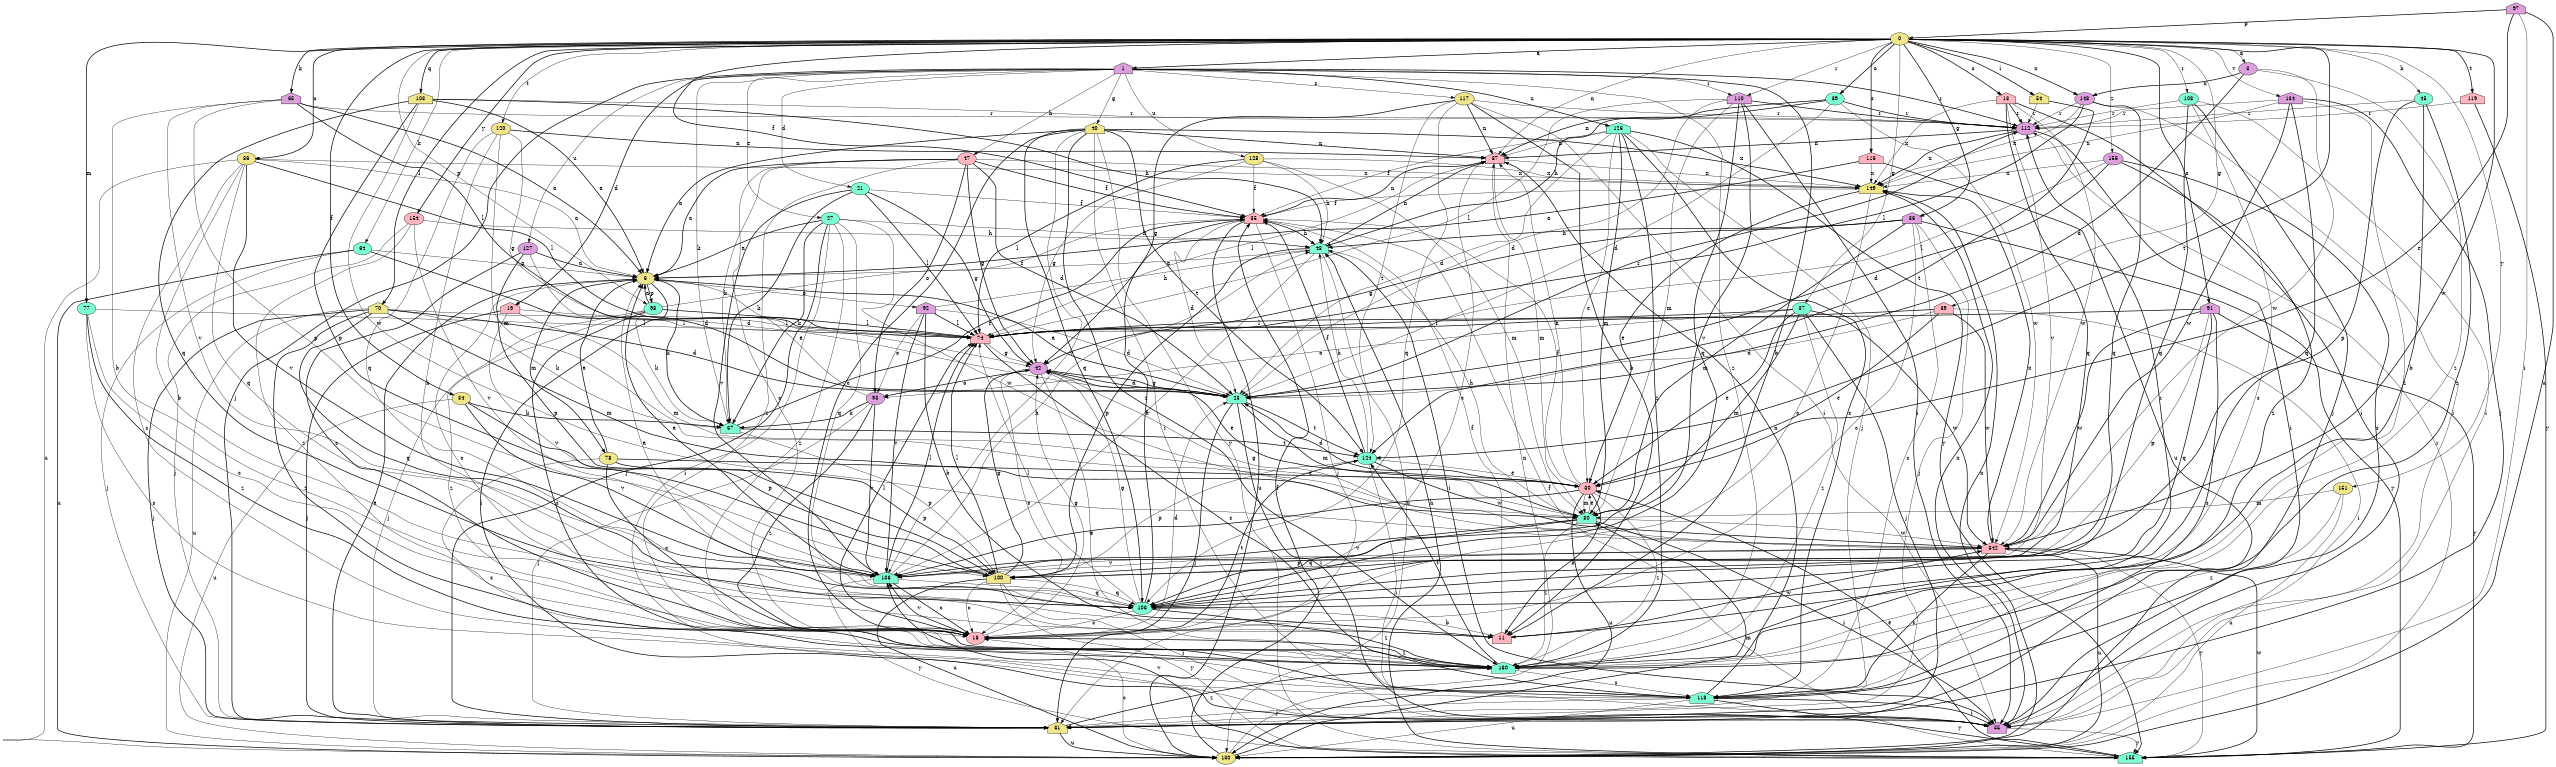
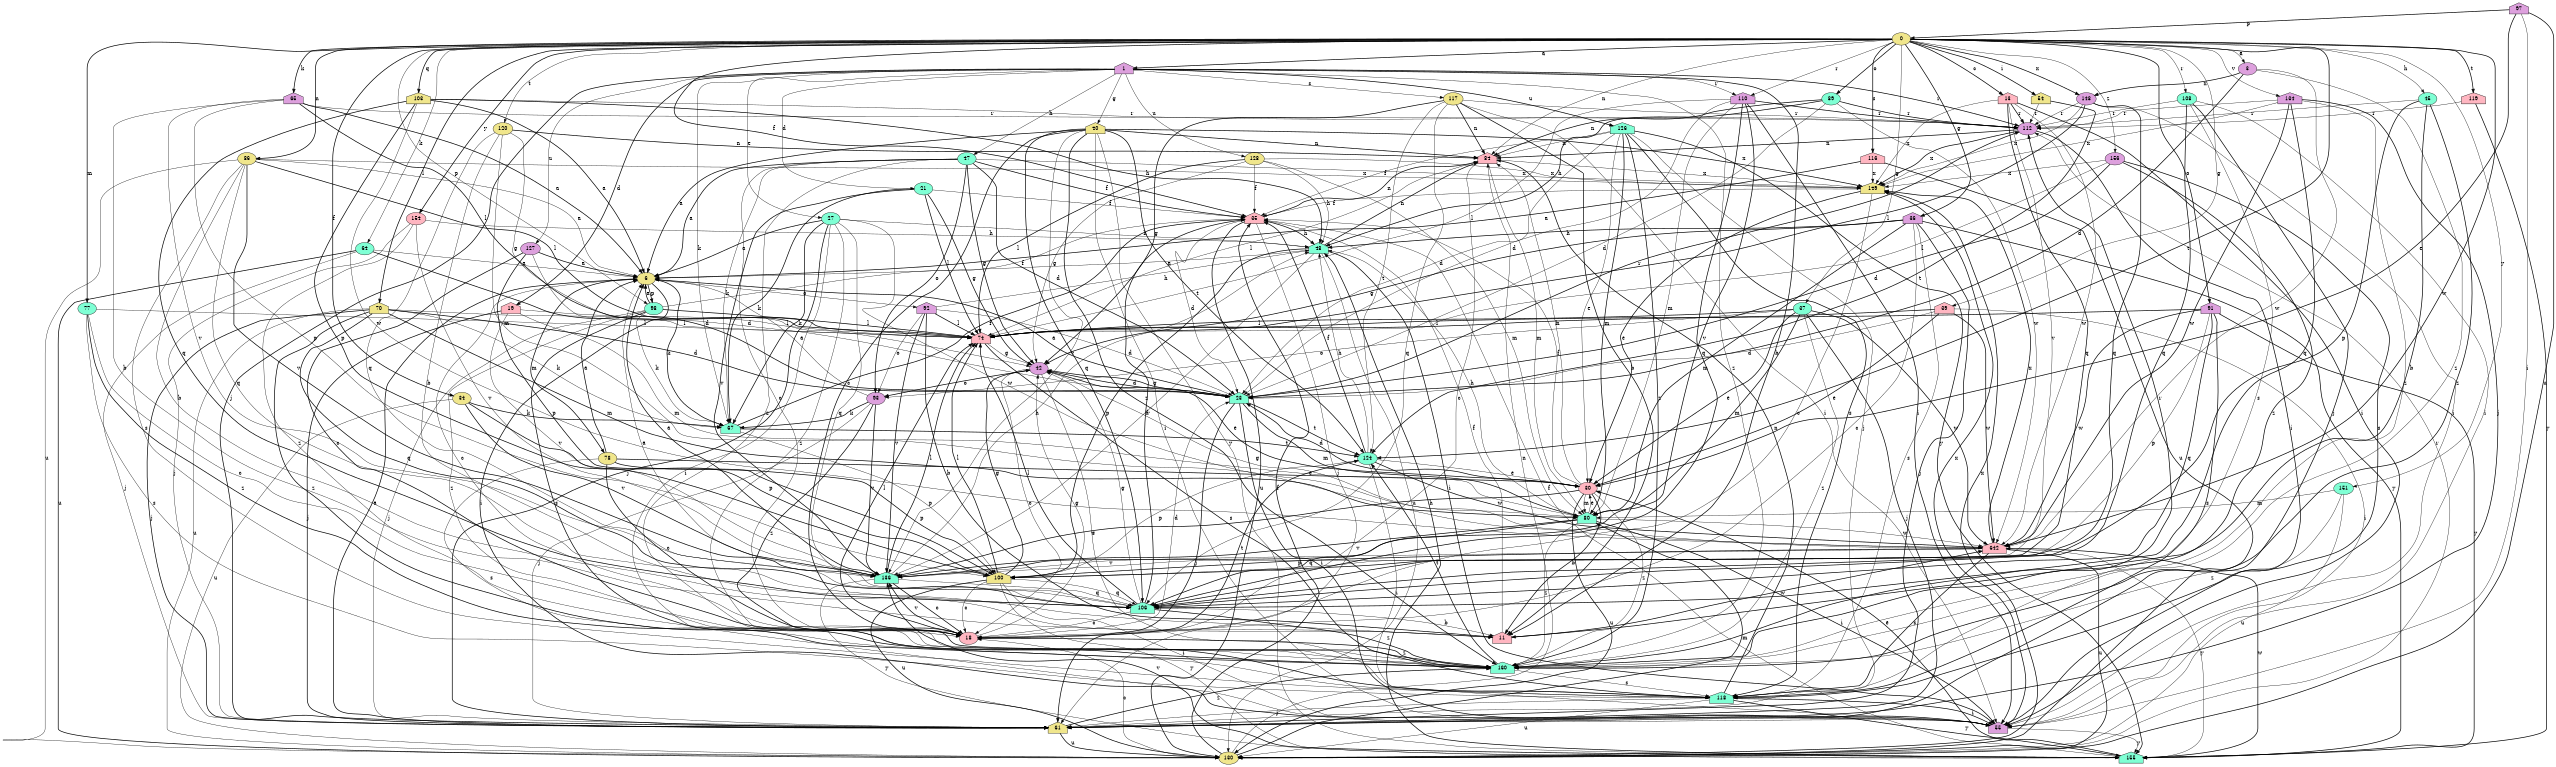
node "47": fillcolor lightpink -> aquamarine
node "87": label "87" -> "84"
node "151": fillcolor khaki -> aquamarine
edge "106" -> "74": style solid -> bold
node "106": shape ellipse -> house
edge "36" -> "61": style solid -> bold
